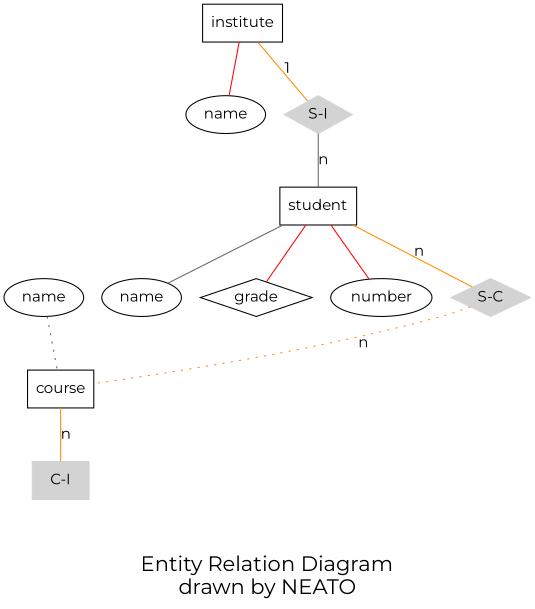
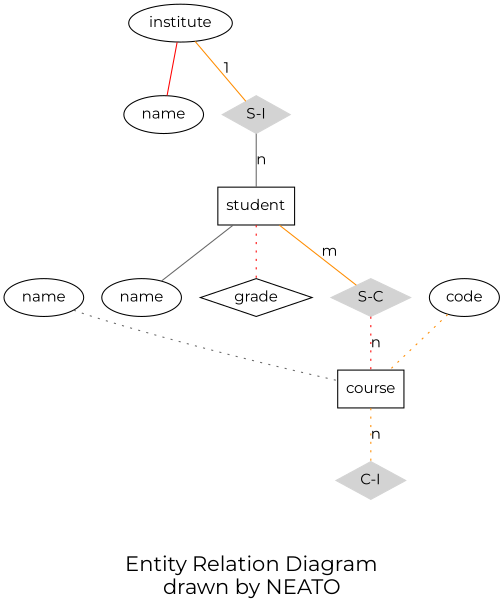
node "institute": shape box -> ellipse
edge "student" -- "S-C": label "n" -> "m"
edge "student" -- "grade": style solid -> dotted
node "number": removed
node "code": added
edge "S-C" -- "course": color darkorange -> red
edge "course" -- "C-I": style solid -> dotted
node "C-I": shape box -> diamond
